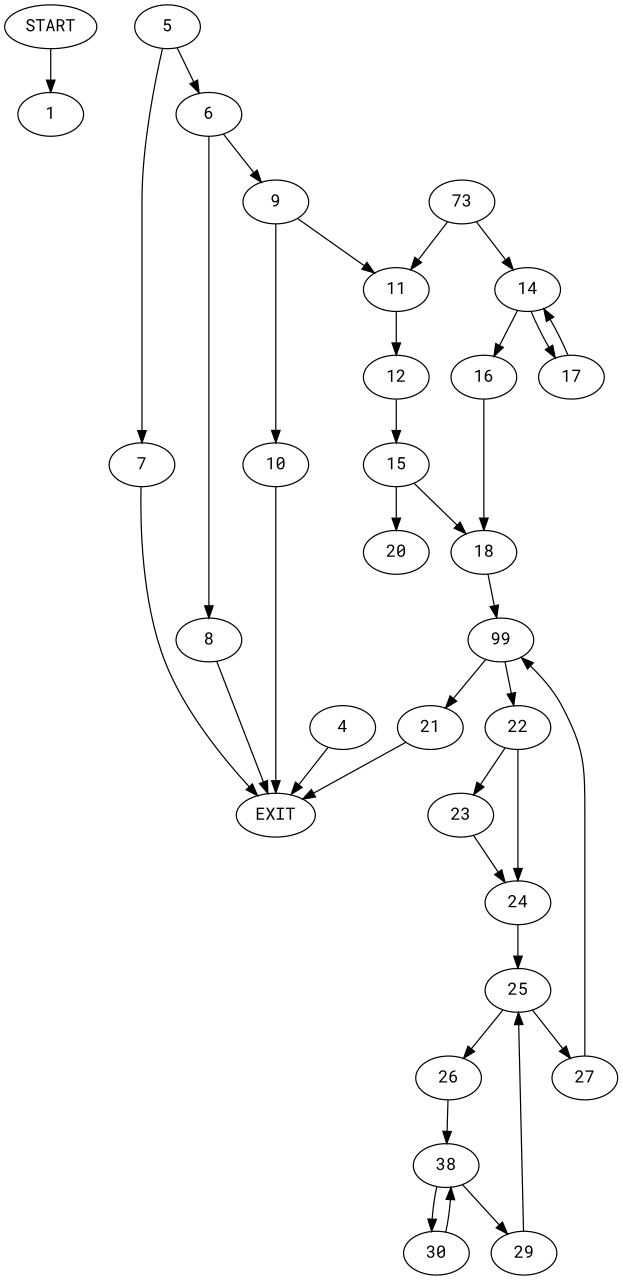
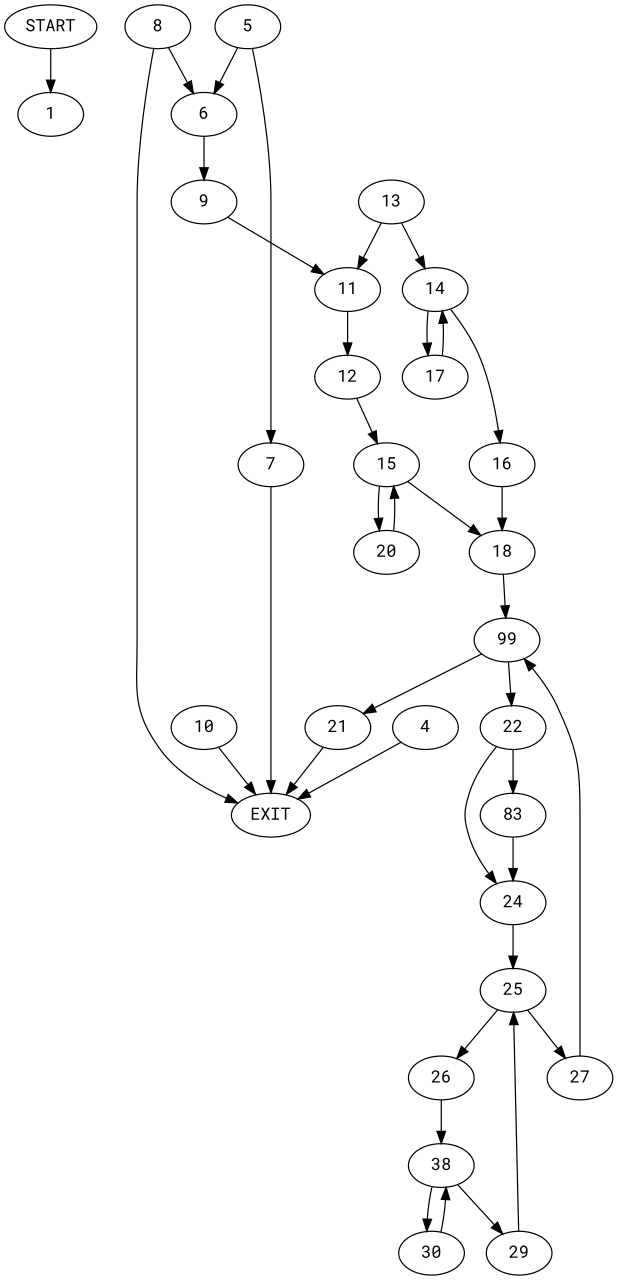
node "73": label "73" -> "13"
edge "9" -> "10": removed
edge "6" -> "8": reversed
edge "20" -> "15": added
node "23": label "23" -> "83"
